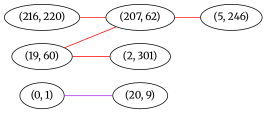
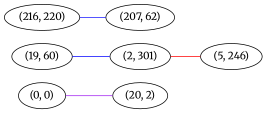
edge "(216, 220)" -- "(207, 62)": color red -> blue
edge "(207, 62)" -- "(5, 246)": now "(2, 301)" -- "(5, 246)"
edge "(207, 62)" -- "(19, 60)": removed
edge "(19, 60)" -- "(2, 301)": color red -> blue
node "(0, 1)": label "(0, 1)" -> "(0, 0)"
node "(20, 9)": label "(20, 9)" -> "(20, 2)"
